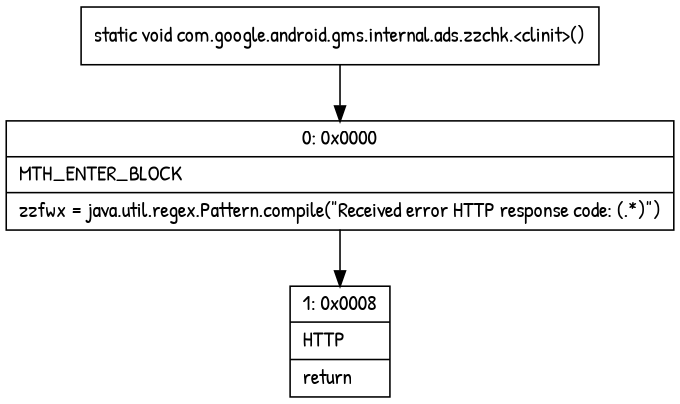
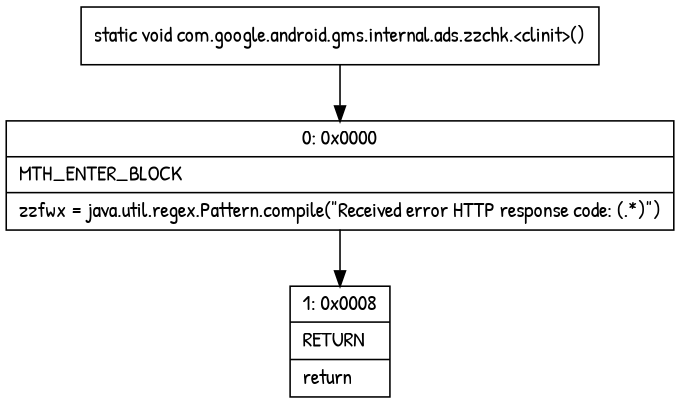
node "1: 0x0008": text "HTTP" -> "RETURN"
